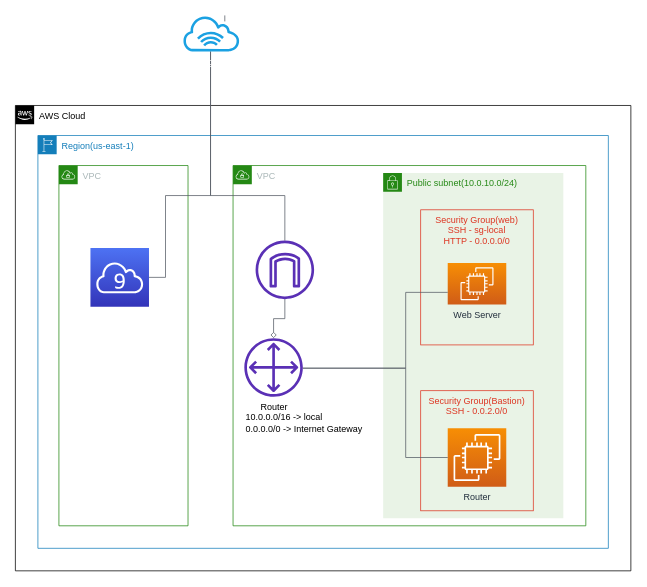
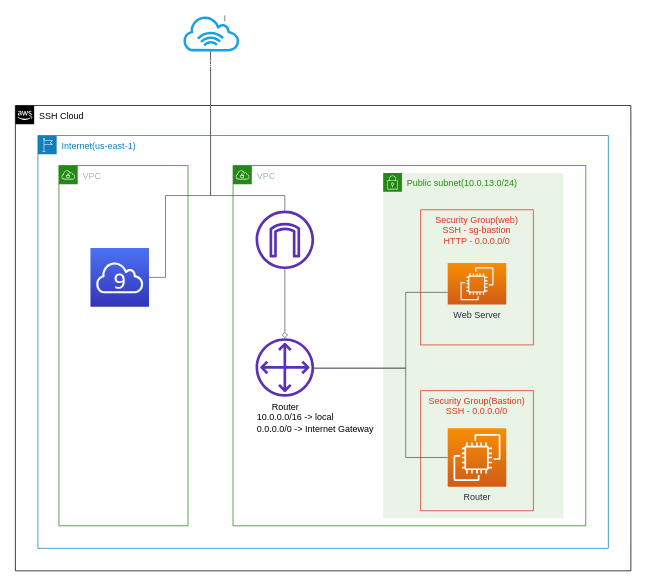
node "AWS Cloud": label "AWS Cloud" -> "SSH Cloud"
node "Region(us-east-1)": label "Region(us-east-1)" -> "Internet(us-east-1)"
node "Public subnet(10.0.10.0/24)": label "Public subnet(10.0.10.0/24)" -> "Public subnet(10.0.13.0/24)"
node "Security Group(web) SSH - sg-local HTTP - 0.0.0.0/0": label "Security Group(web) SSH - sg-local HTTP - 0.0.0.0/0" -> "Security Group(web) SSH - sg-bastion HTTP - 0.0.0.0/0"
node "Internet Gateway": moved (285, 270) -> (285, 240)
node "Router 10.0.0.0/16 -> local 0.0.0.0/0 -> Internet Gateway": moved (273, 367) -> (285, 367)
node "Security Group(Bastion) SSH - 0.0.2.0/0": label "Security Group(Bastion) SSH - 0.0.2.0/0" -> "Security Group(Bastion) SSH - 0.0.0.0/0"
